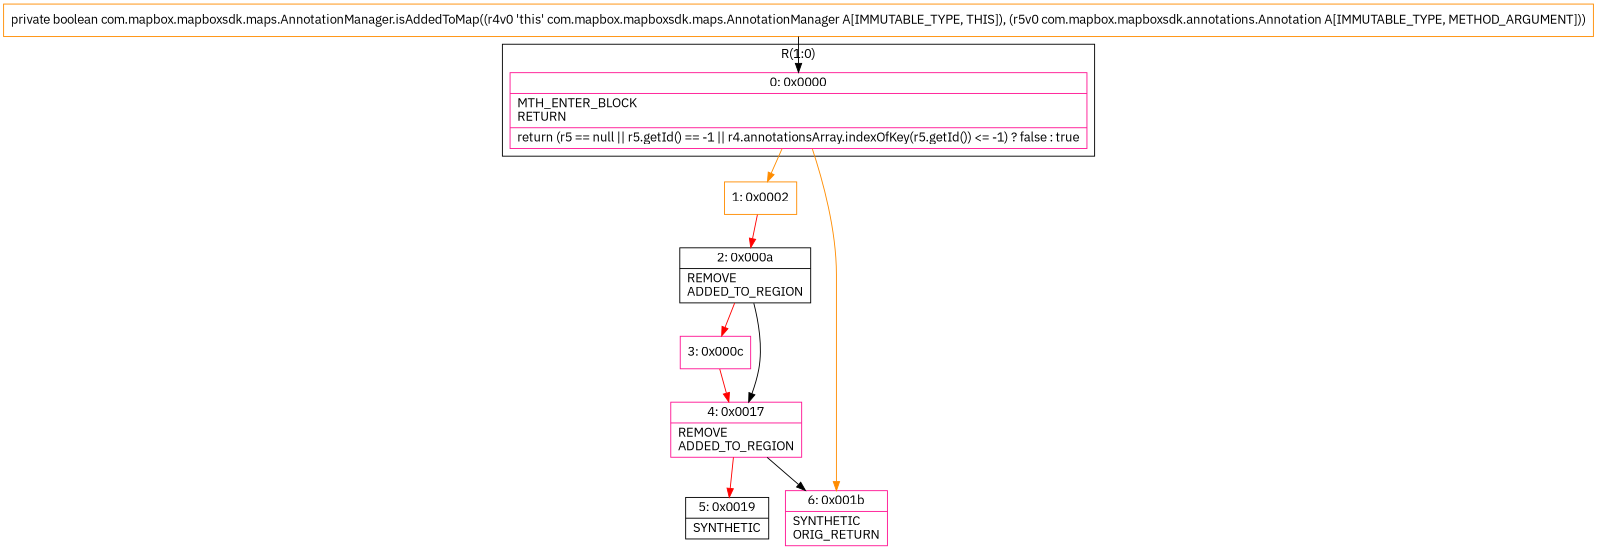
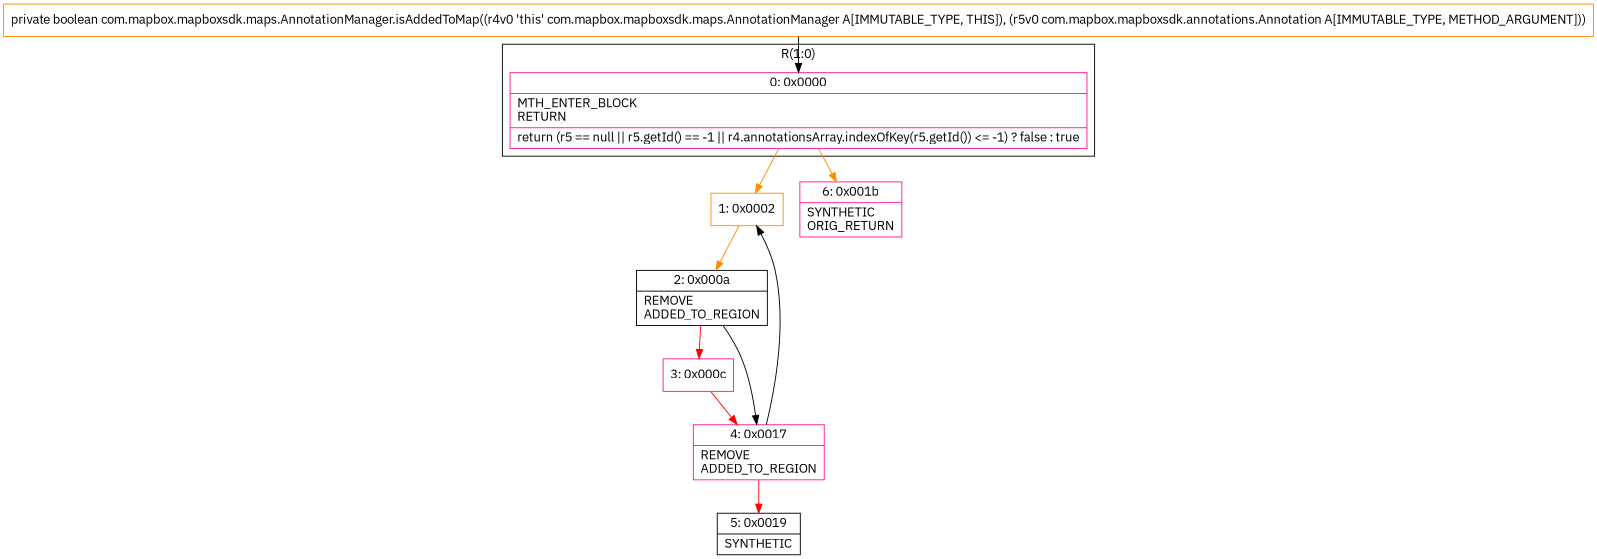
edge "1: 0x0002" -> "2: 0x000a": color red -> darkorange
edge "4: 0x0017" -> "6: 0x001b": now "4: 0x0017" -> "1: 0x0002"
